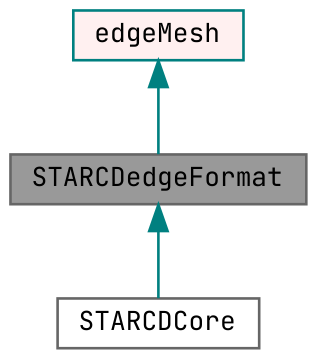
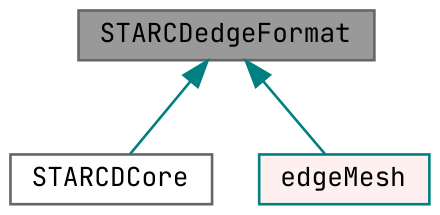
edge "STARCDedgeFormat" -> "edgeMesh": reversed
